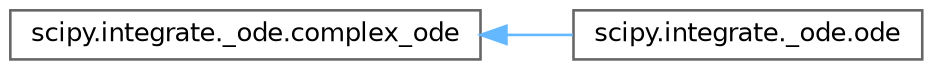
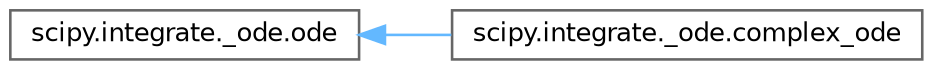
edge "scipy.integrate._ode.ode" -> "scipy.integrate._ode.complex_ode": reversed
